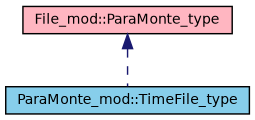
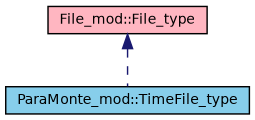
node "File_mod::ParaMonte_type": label "File_mod::ParaMonte_type" -> "File_mod::File_type"
